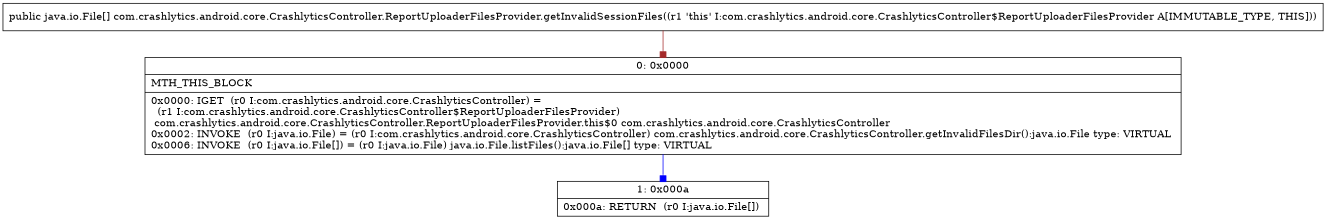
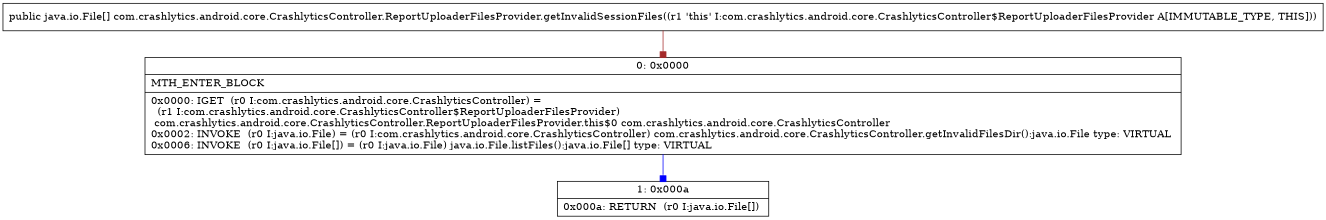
node "0: 0x0000": text "MTH_THIS_BLOCK" -> "MTH_ENTER_BLOCK"
